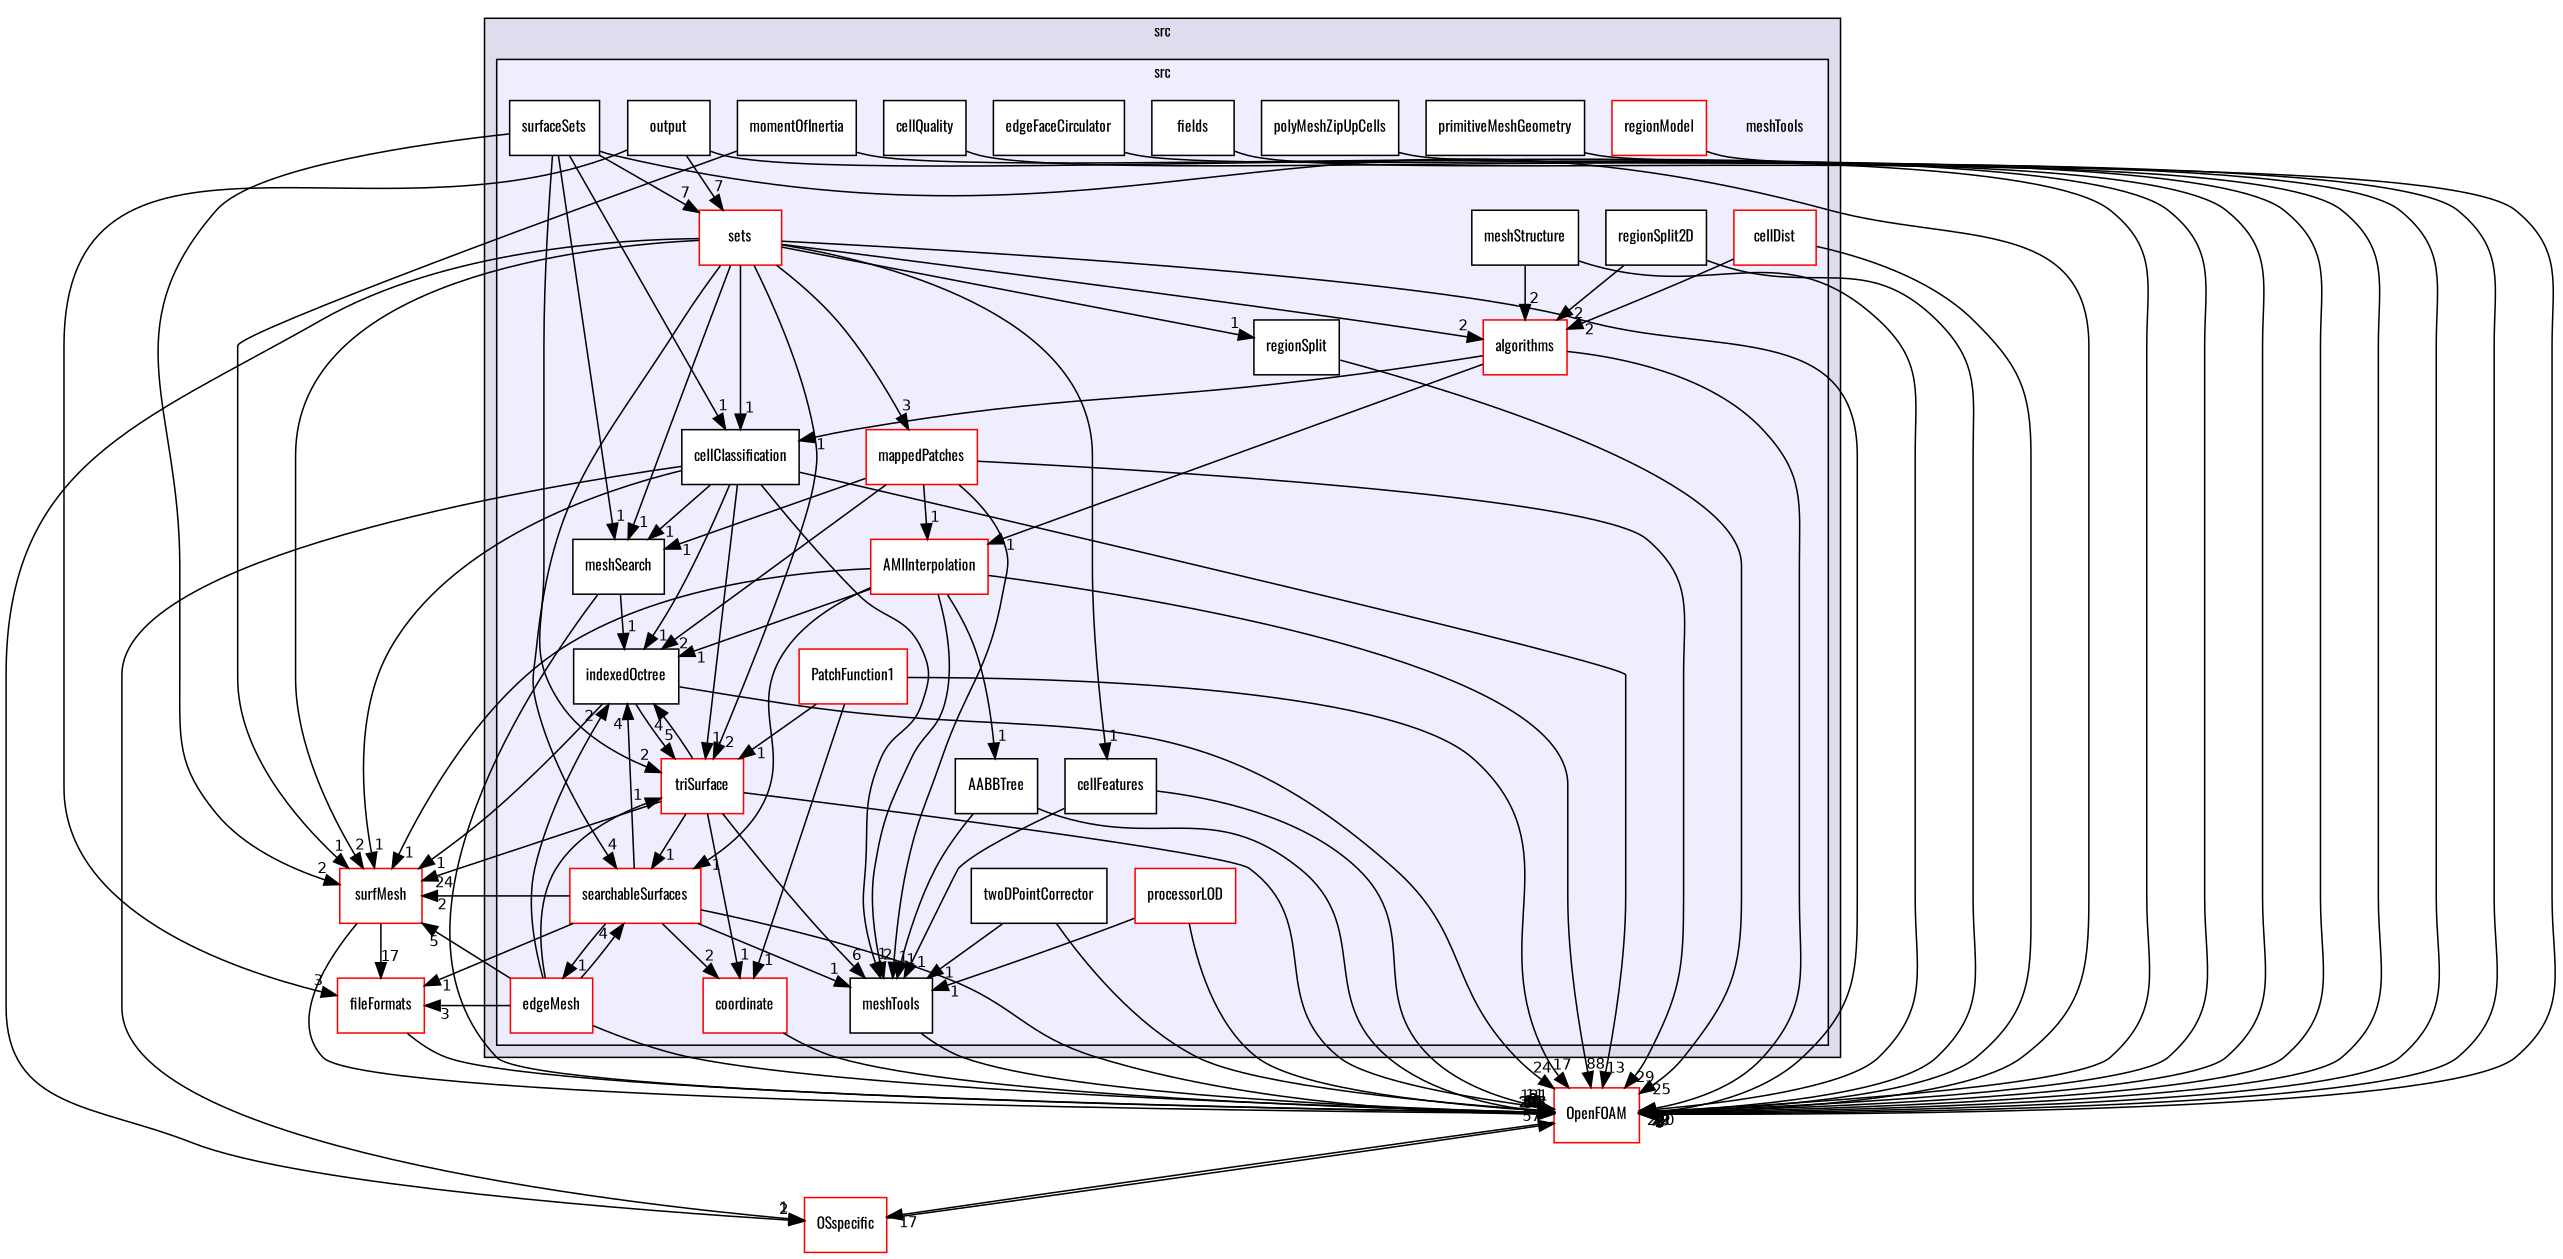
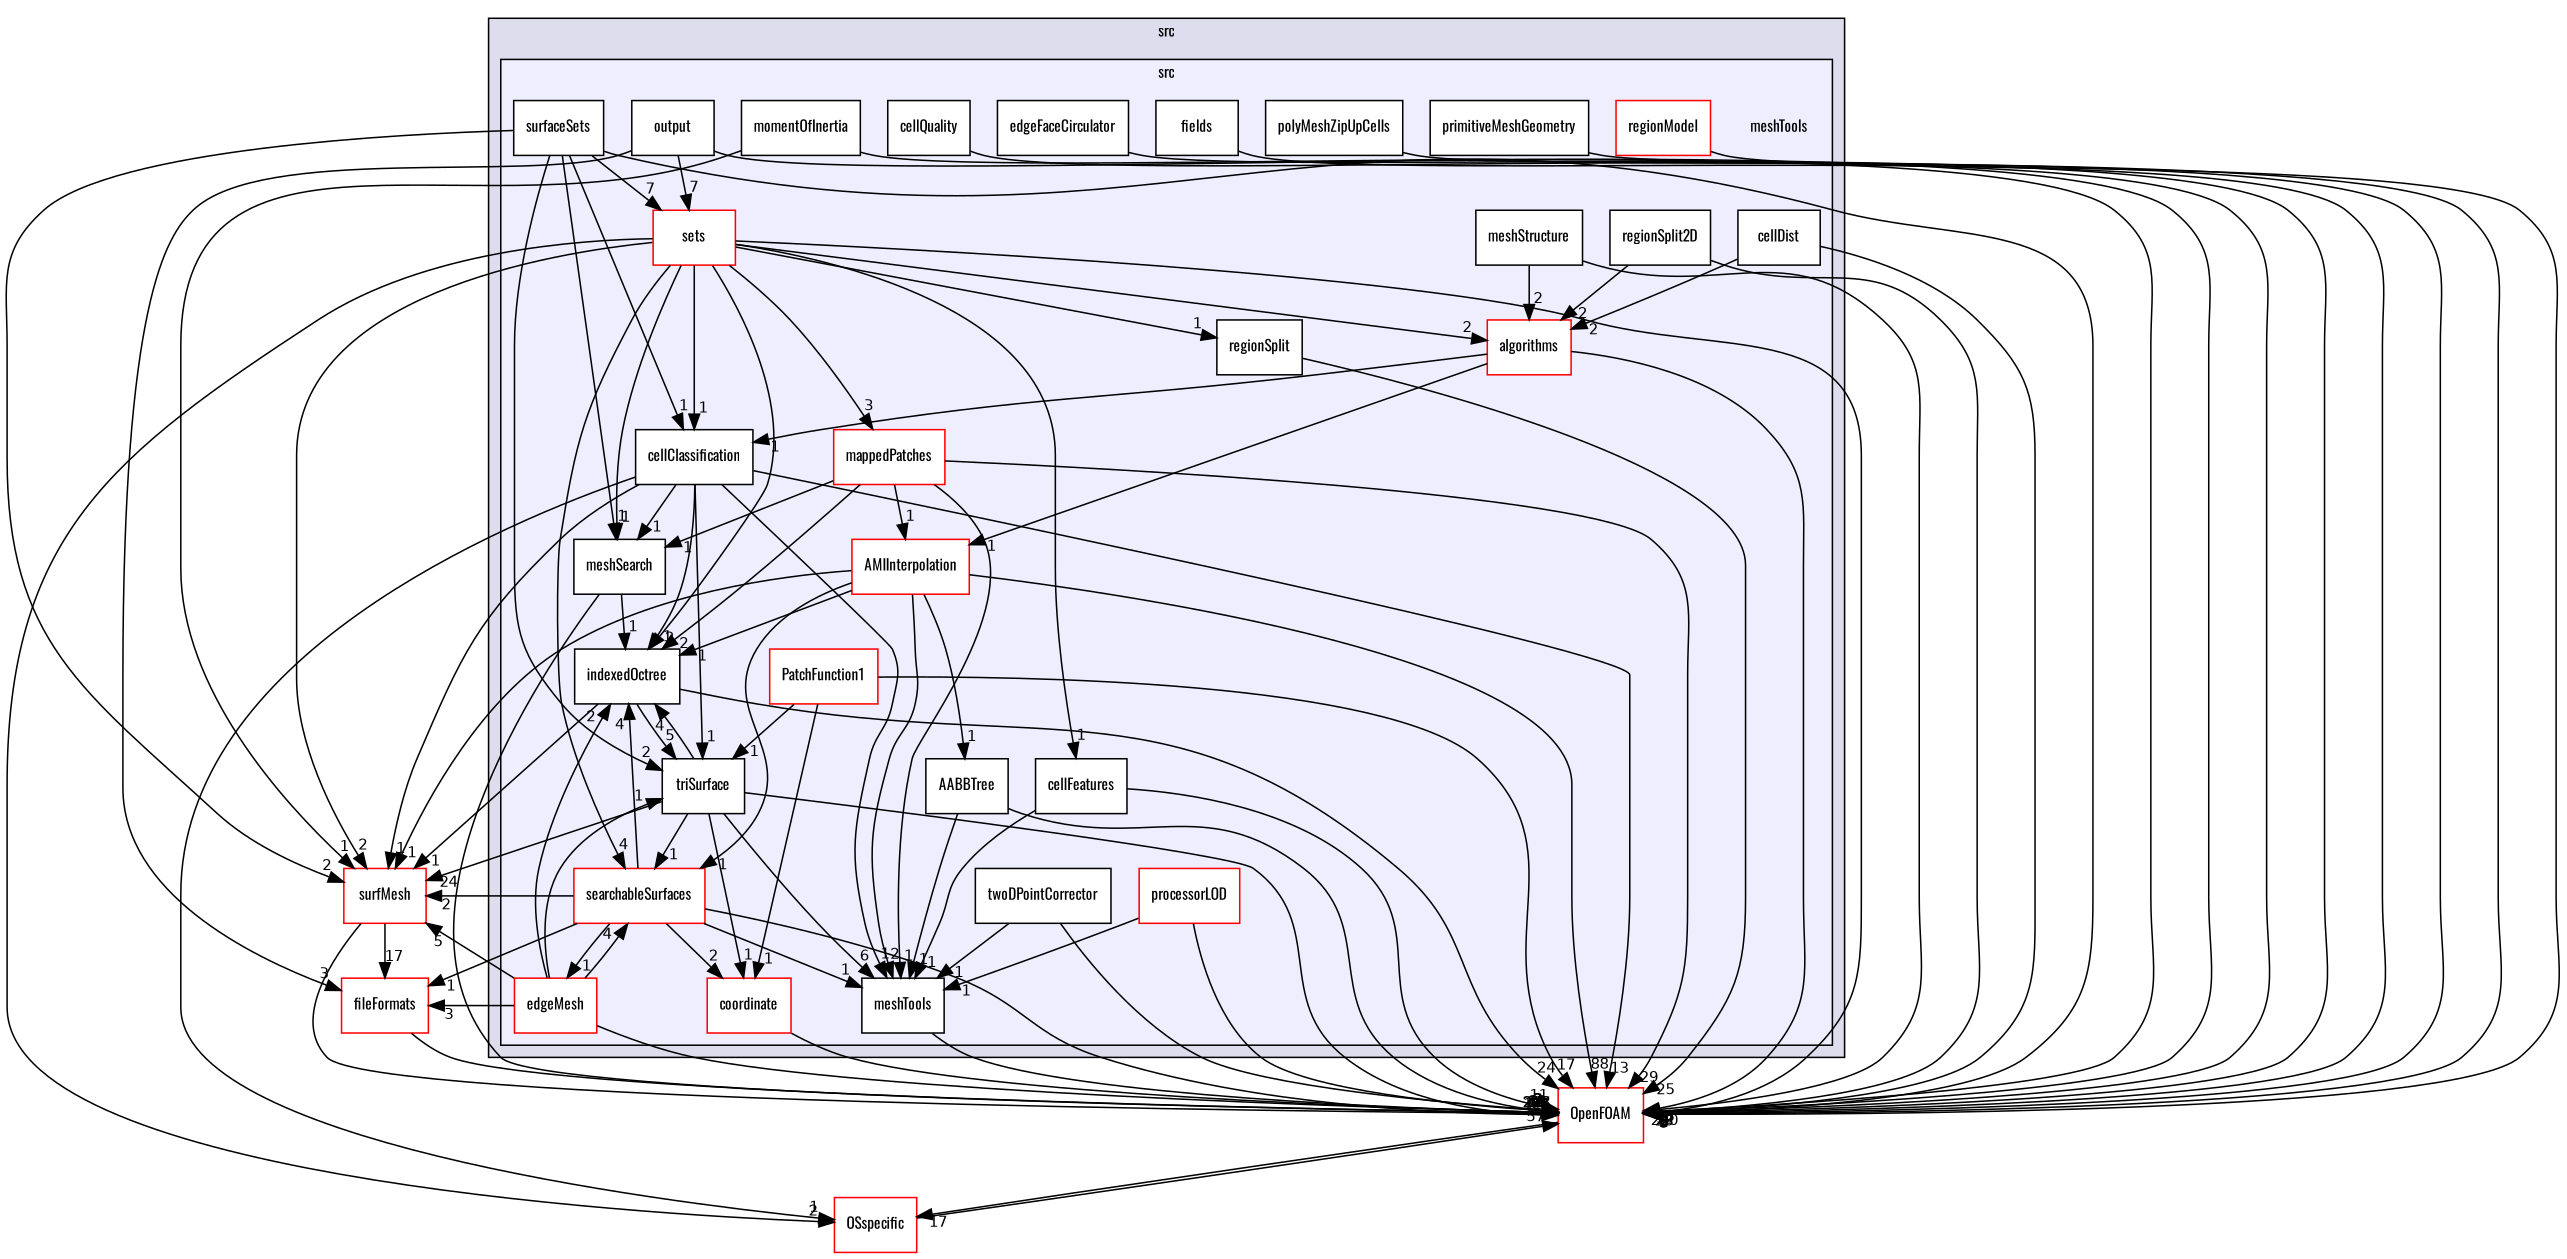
node "cellDist": color red -> black
edge "sets" -> "triSurface": now "sets" -> "indexedOctree"
node "triSurface": color red -> black
